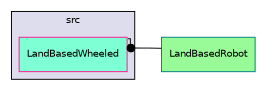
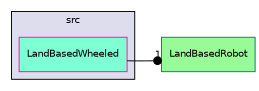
edge "LandBasedRobot" -> "LandBasedWheeled": reversed
